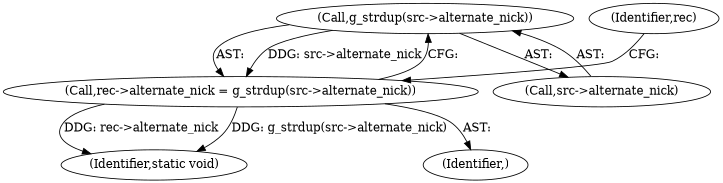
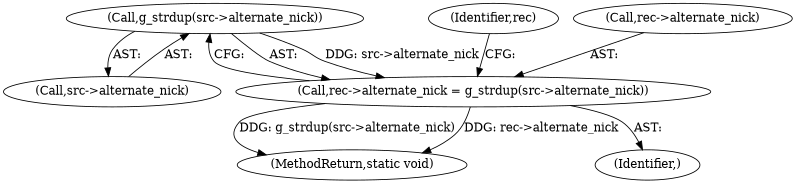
node "(Call,rec->alternate_nick)": added
node "(Identifier,static void)": label "(Identifier,static void)" -> "(MethodReturn,static void)"
